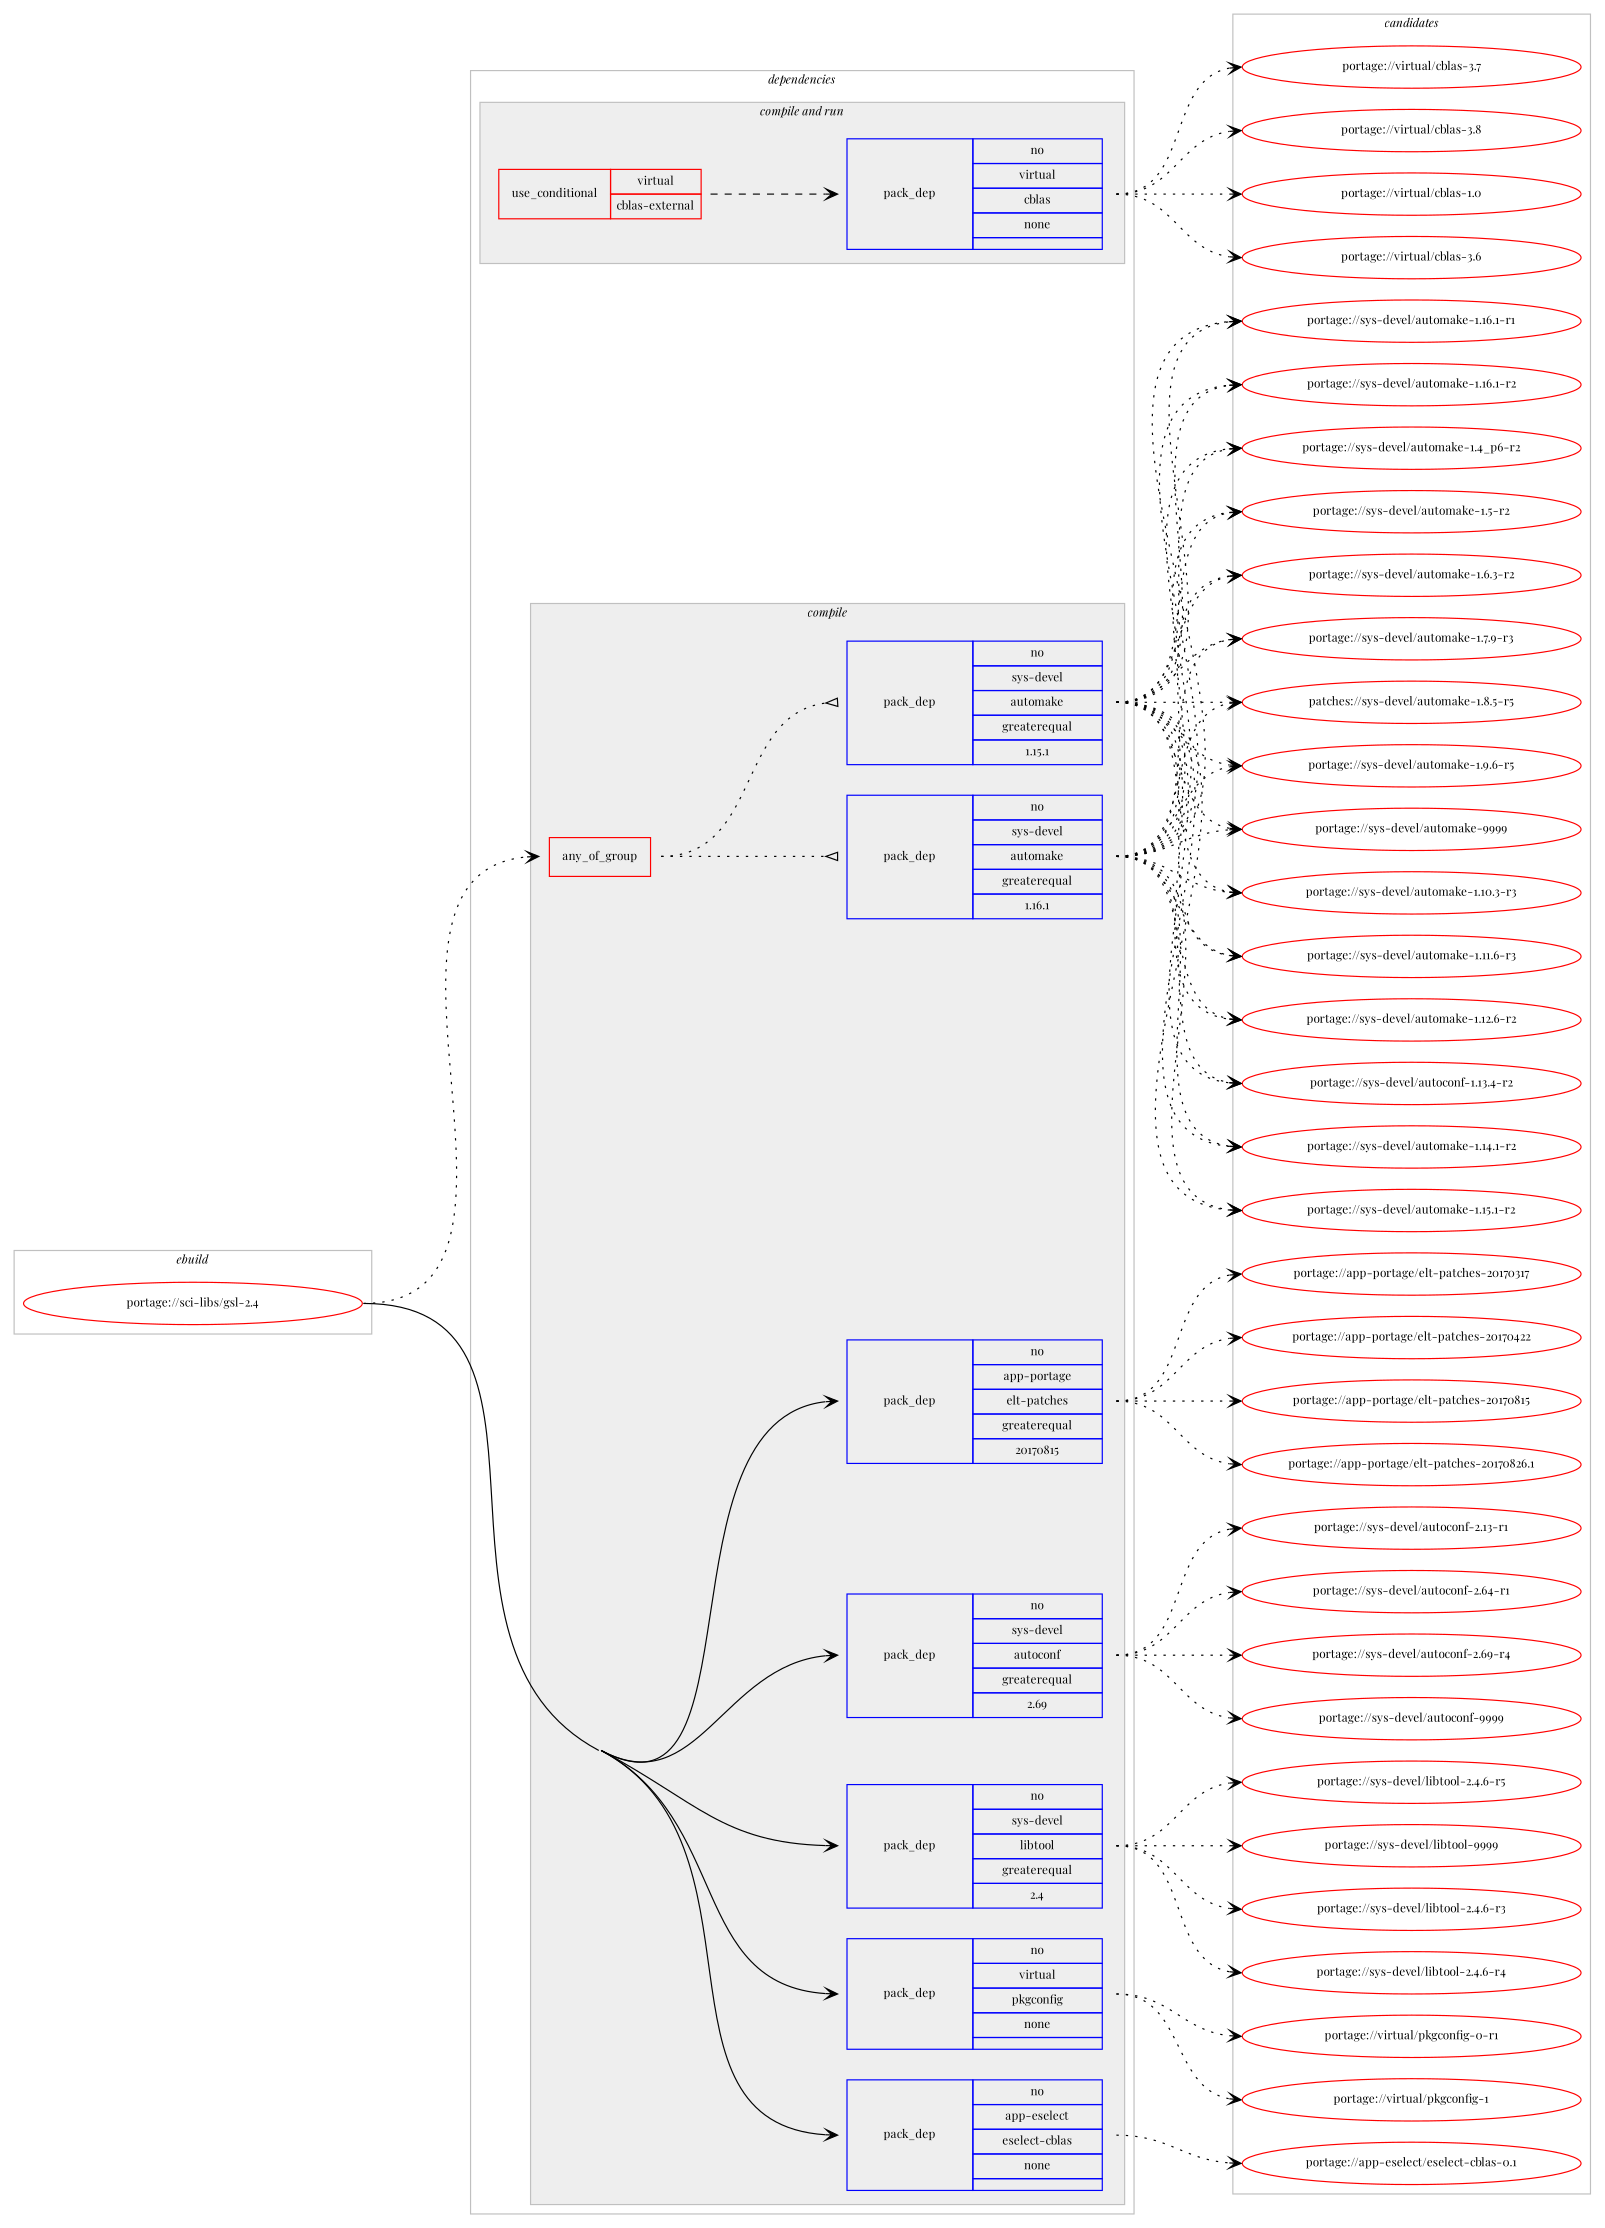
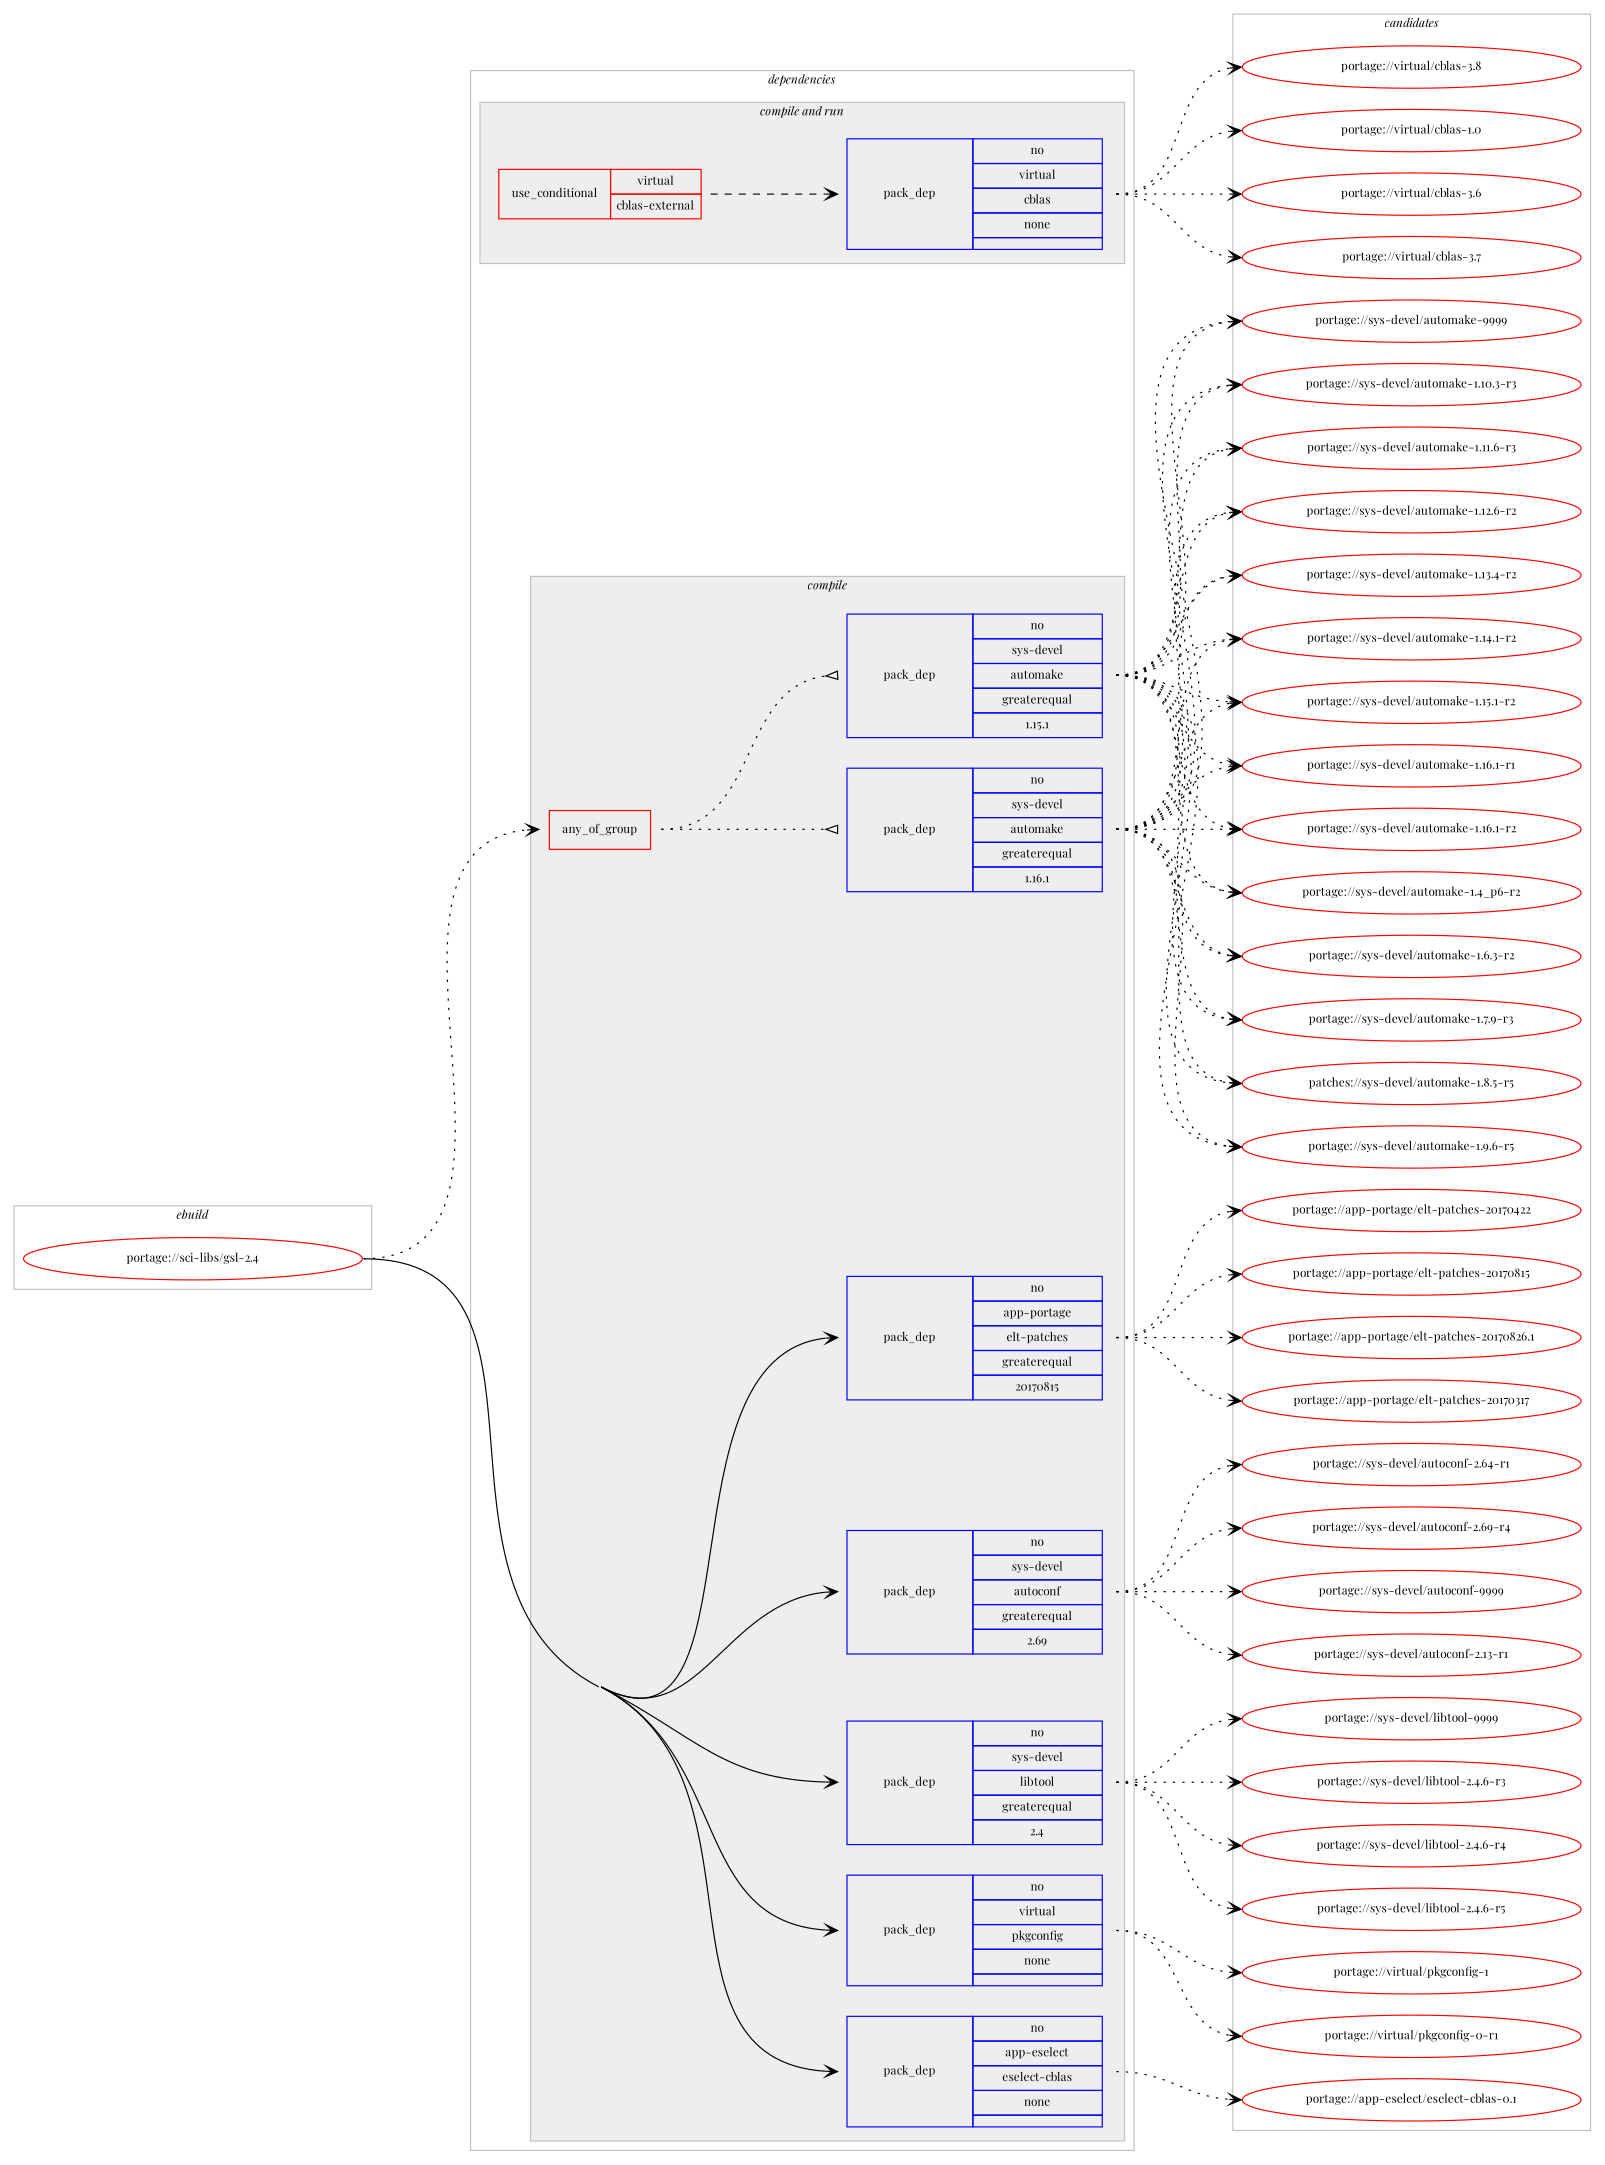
node "portage://sys-devel/automake-1.5-r2": removed
node "portage://sys-devel/autoconf-1.13.4-r2": label "portage://sys-devel/autoconf-1.13.4-r2" -> "portage://sys-devel/automake-1.13.4-r2"
